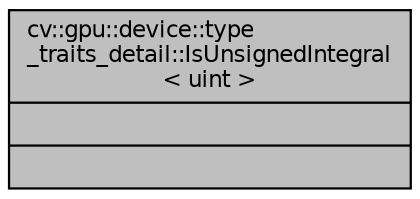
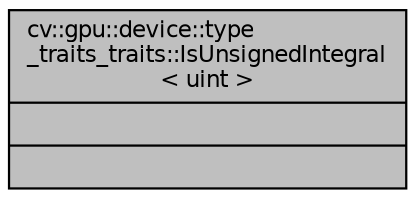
node "cv::gpu::device::type": text "_traits_detail::IsUnsignedIntegral" -> "_traits_traits::IsUnsignedIntegral"
